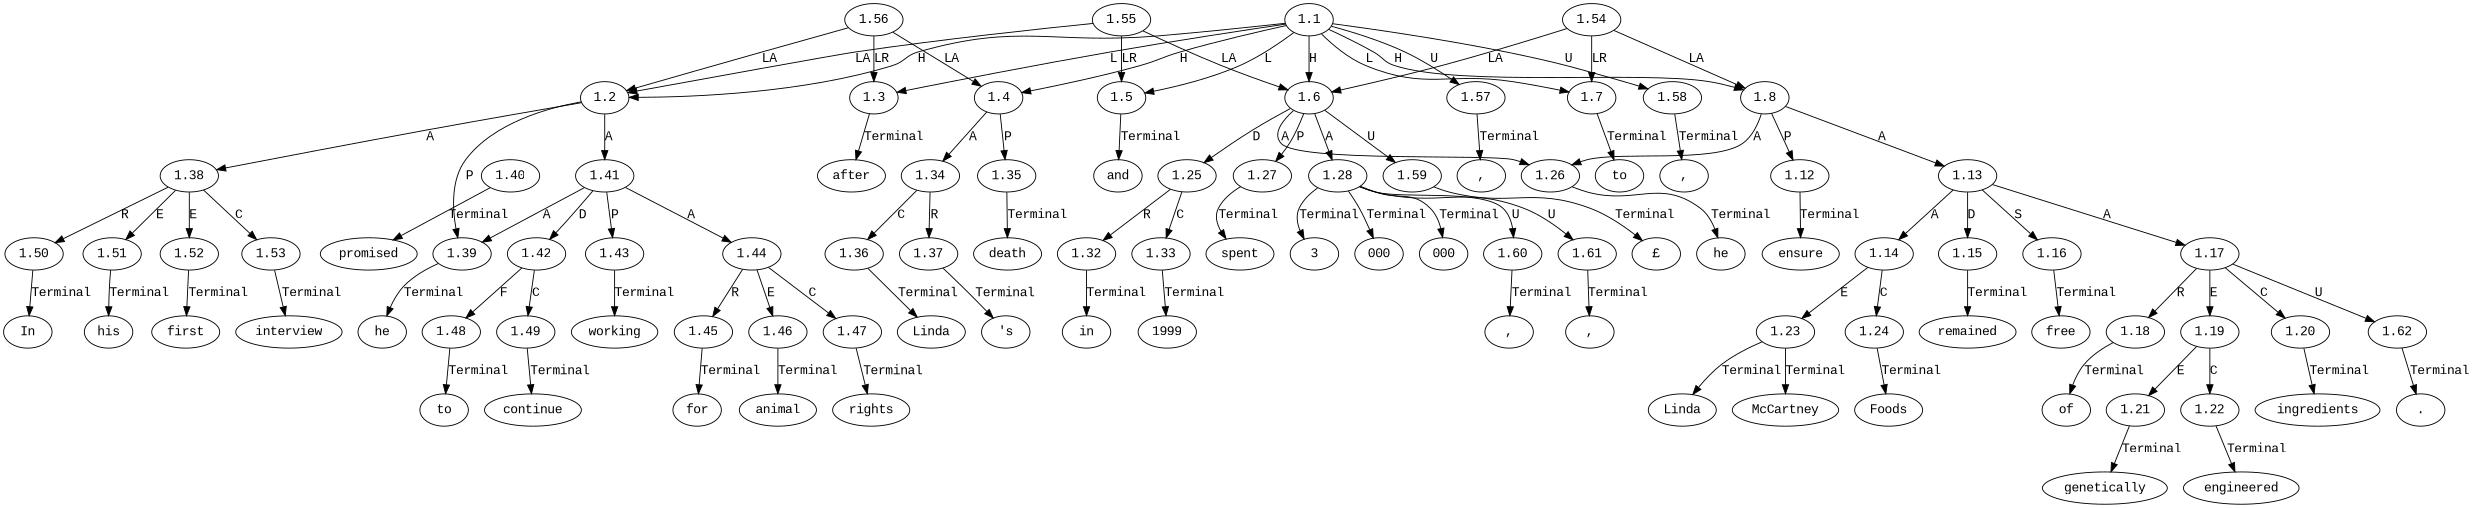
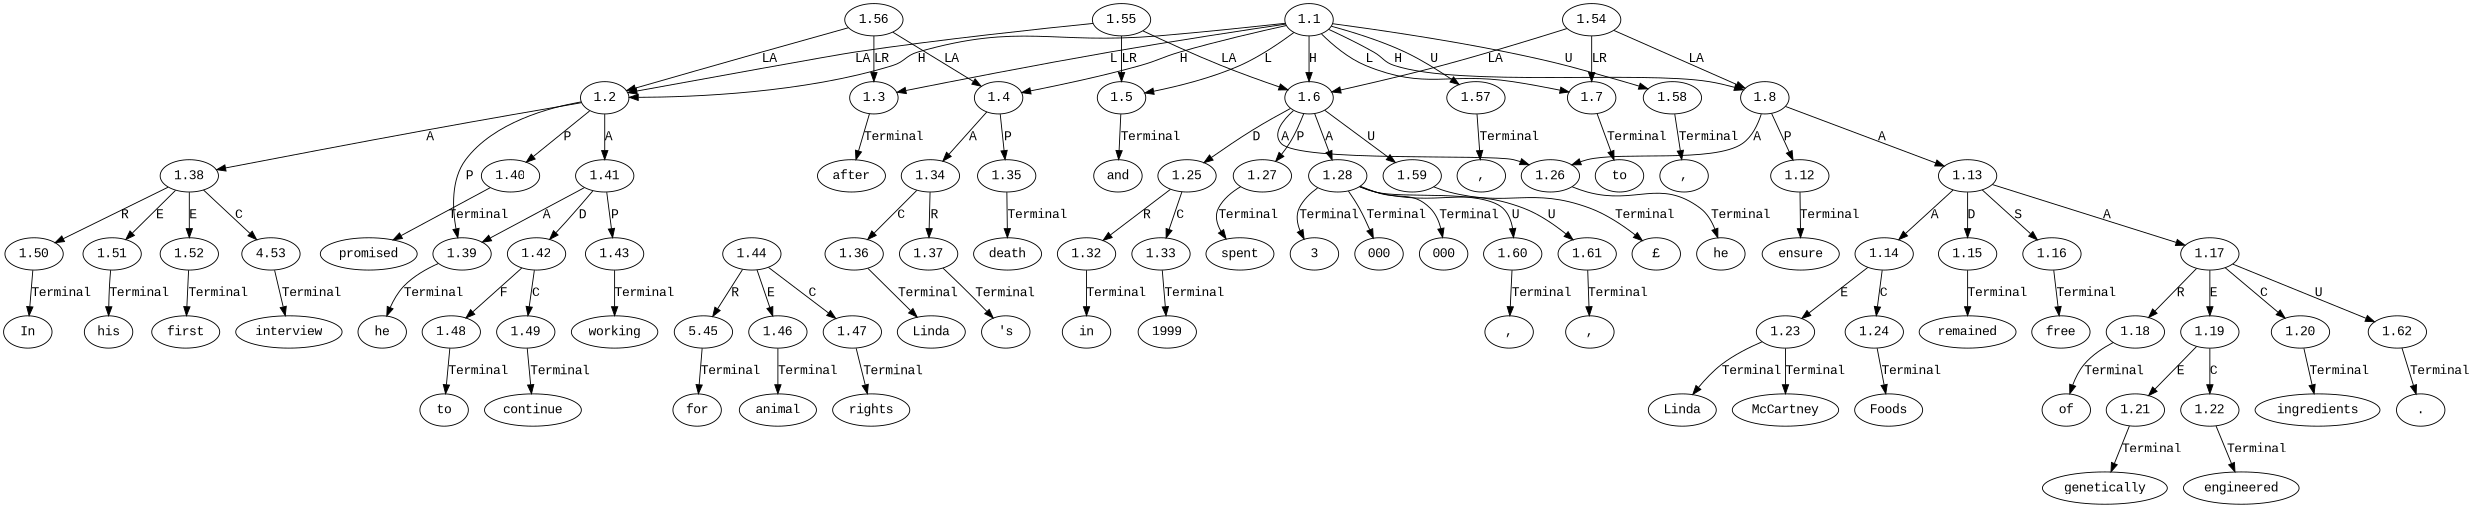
edge "1.2" -> "1.40": added, label "P"
edge "1.41" -> "1.44": removed, label "A"
node "1.53": label "1.53" -> "4.53"
node "1.45": label "1.45" -> "5.45"
